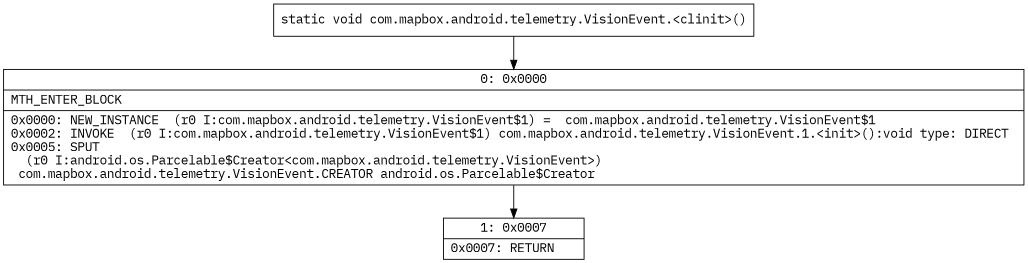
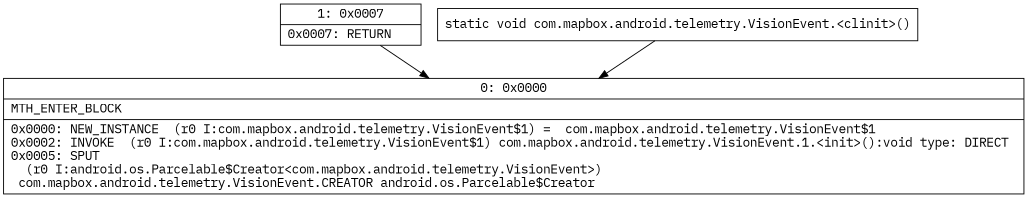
edge "0: 0x0000" -> "1: 0x0007": reversed
